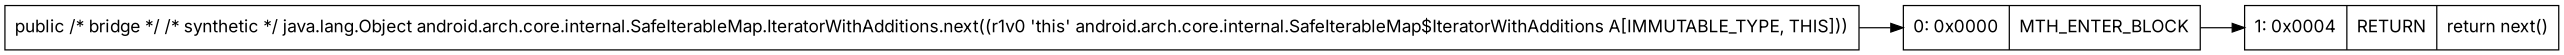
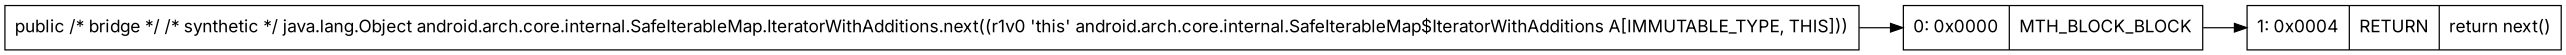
node "0: 0x0000": text "MTH_ENTER_BLOCK" -> "MTH_BLOCK_BLOCK"
